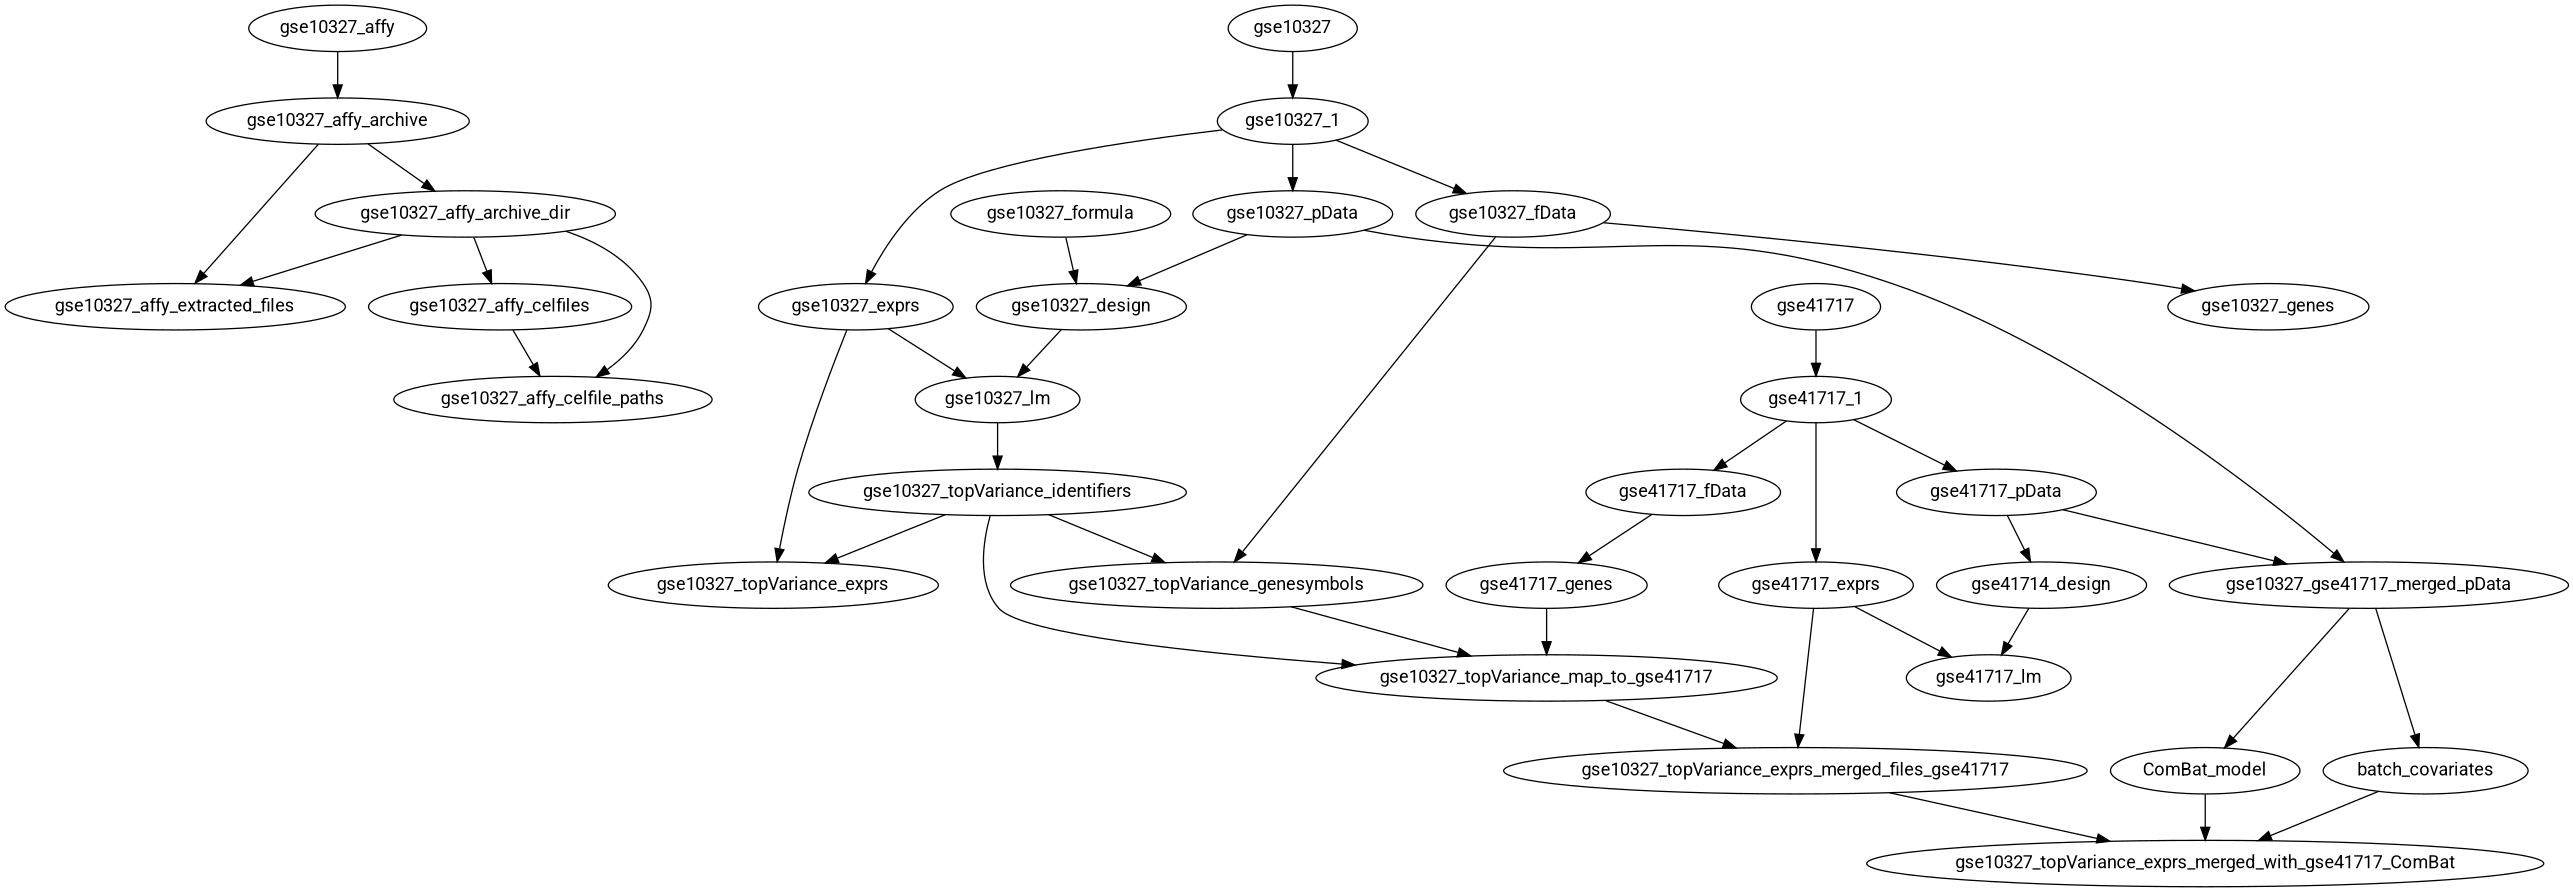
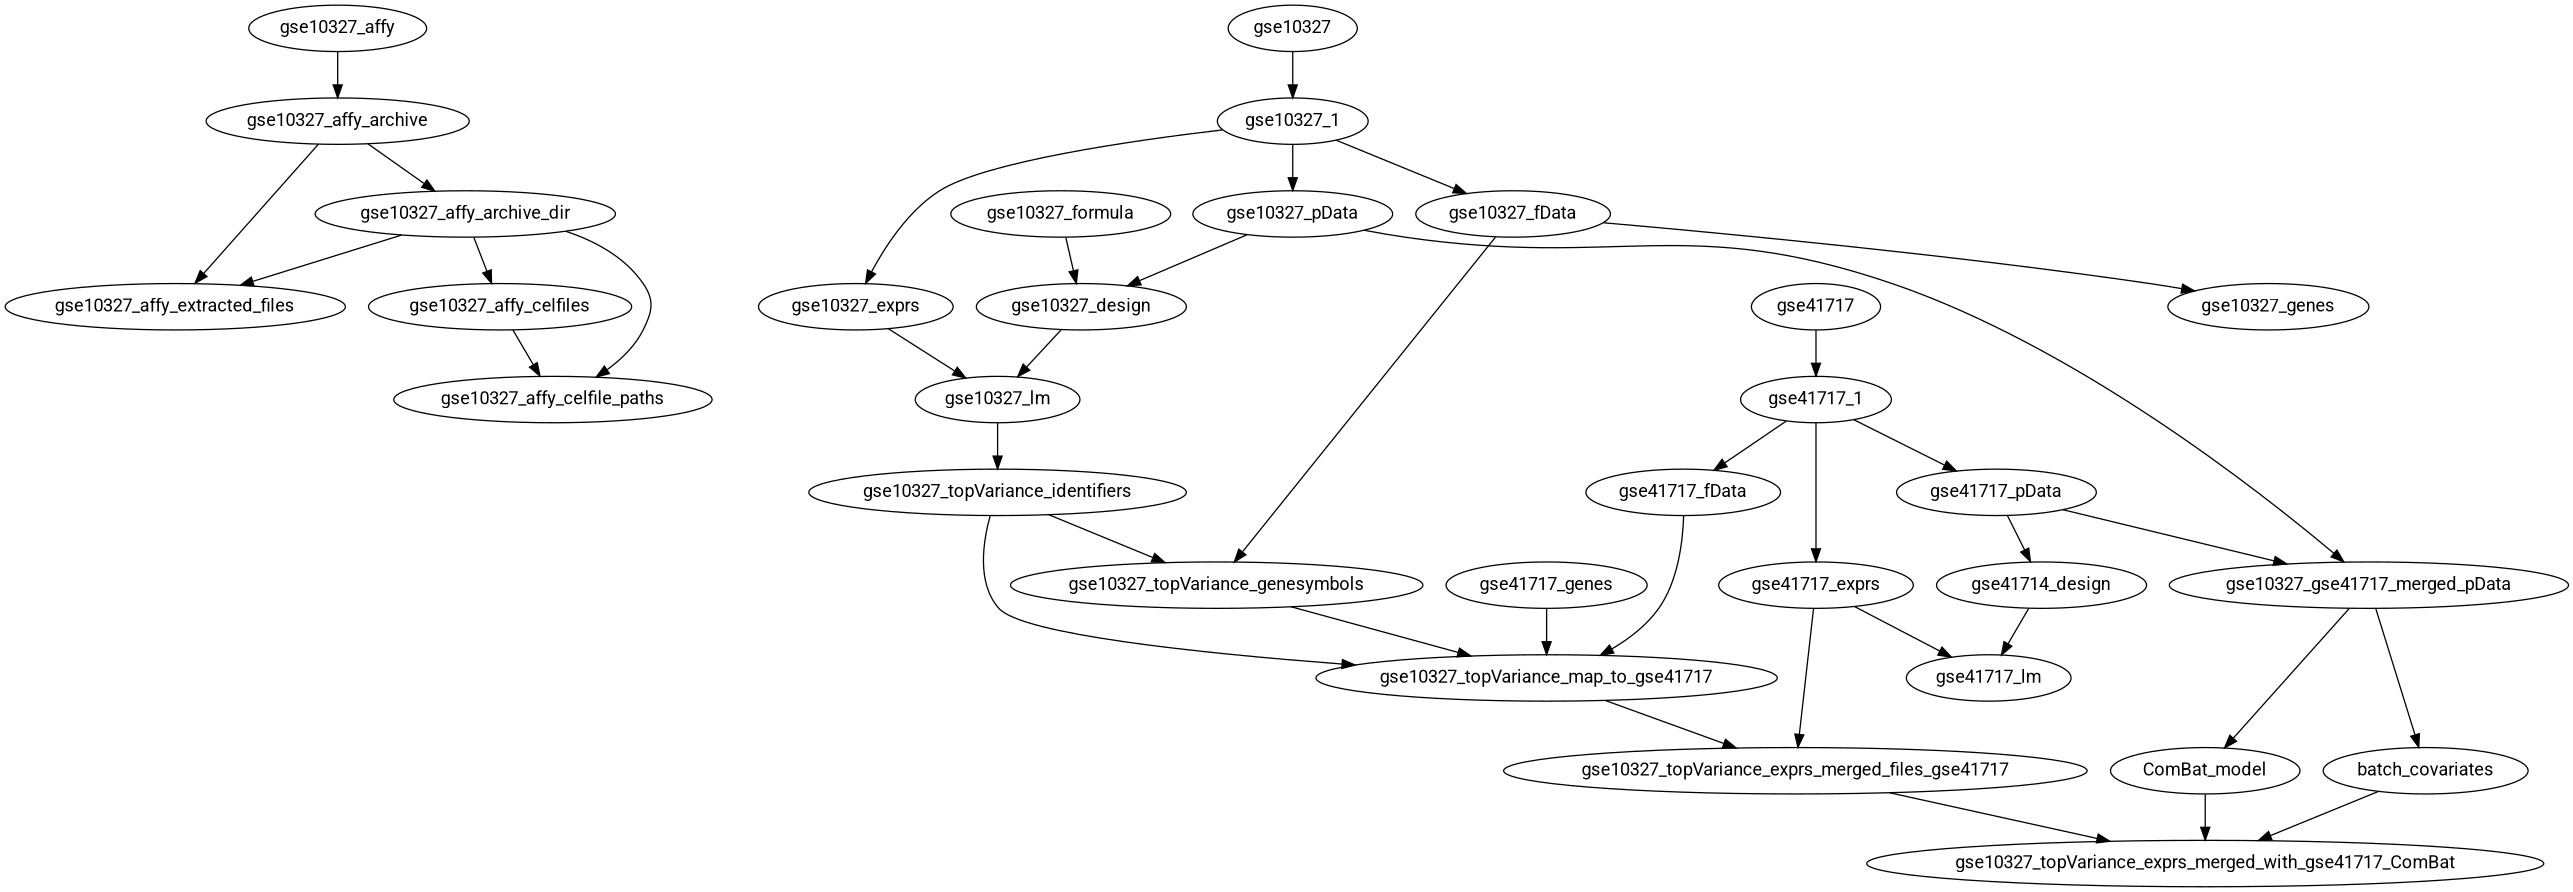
edge "gse41717_fData" -> "gse41717_genes": now "gse41717_fData" -> "gse10327_topVariance_map_to_gse41717"
node "gse10327_topVariance_exprs": removed
